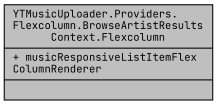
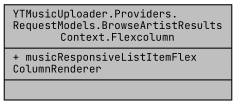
node "YTMusicUploader.Providers.": text "Flexcolumn.BrowseArtistResults" -> "RequestModels.BrowseArtistResults"
